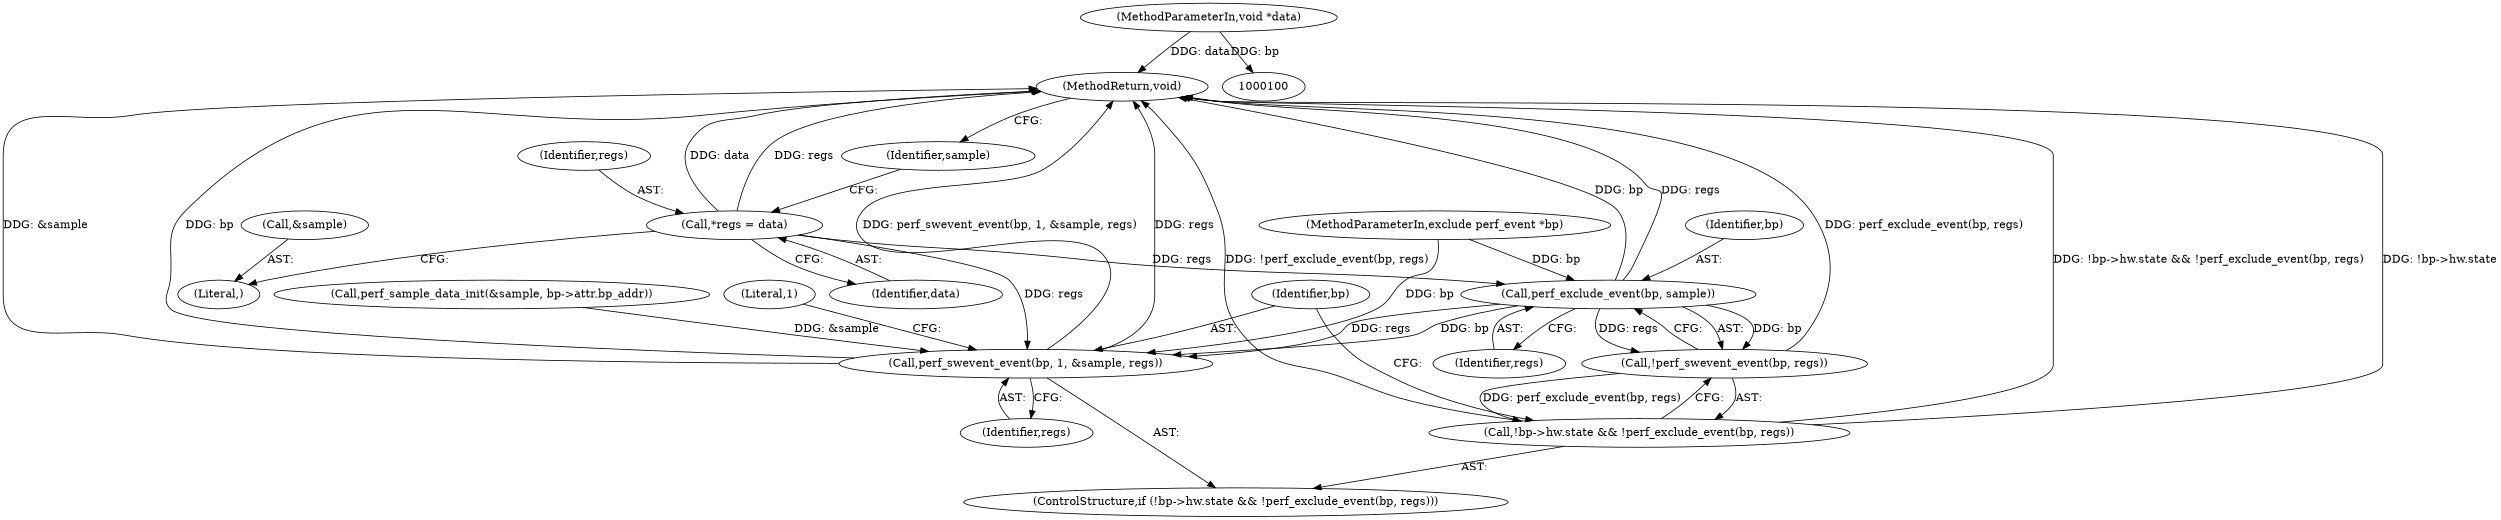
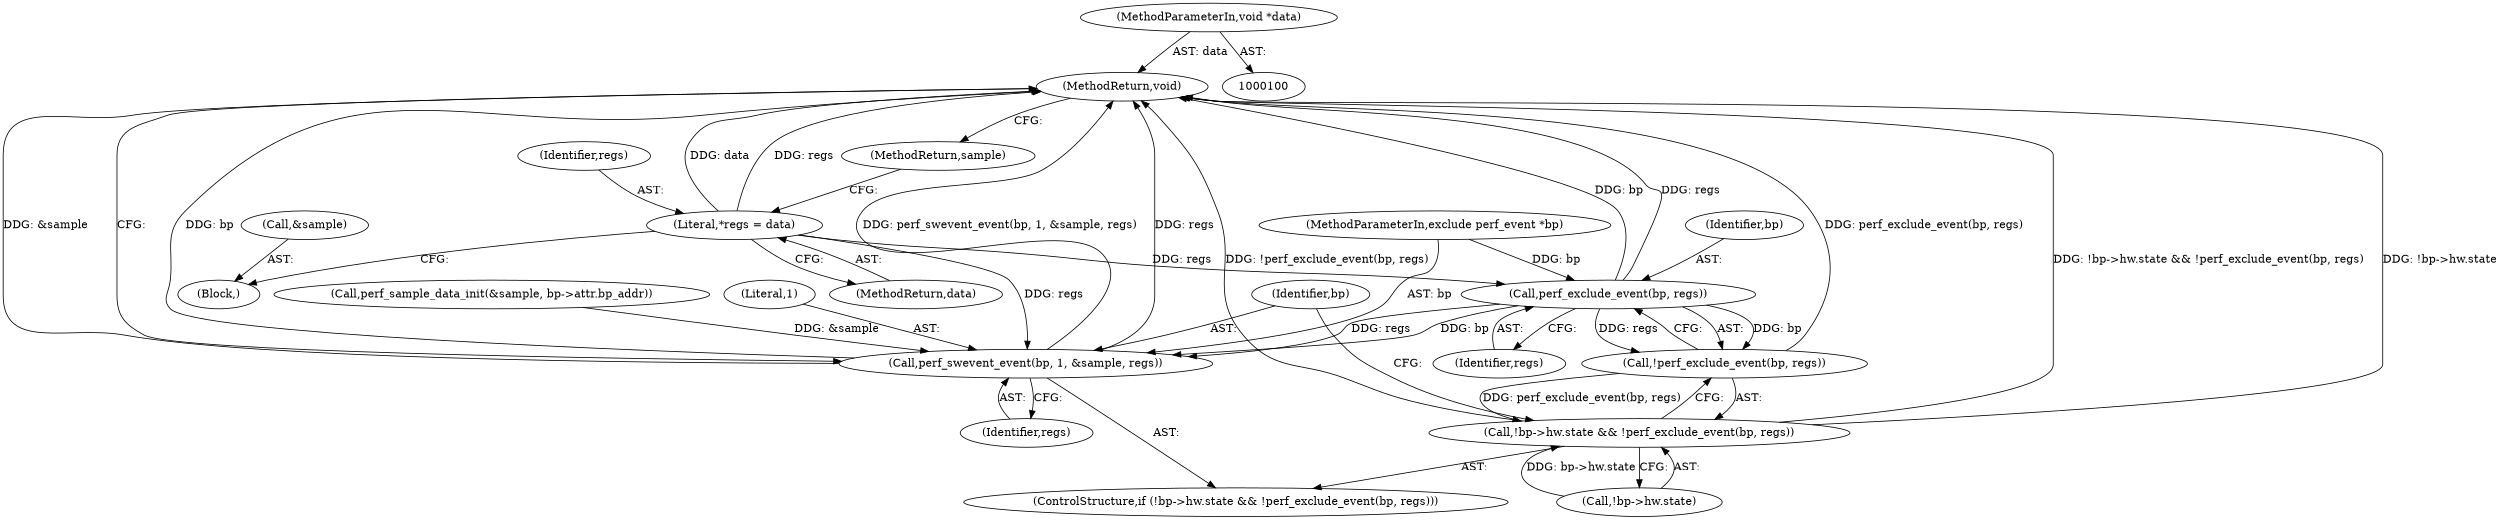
edge "(MethodParameterIn,void *data)" -> "(MethodReturn,void)": label "DDG: data" -> "AST: data"
edge "(MethodParameterIn,void *data)" -> "1000100": label "DDG: bp" -> "AST: "
edge "(MethodReturn,void)" -> "(Call,perf_swevent_event(bp, 1, &sample, regs))": added, label "CFG:"
node "(Identifier,sample)": label "(Identifier,sample)" -> "(MethodReturn,sample)"
node "(Call,*regs = data)": label "(Call,*regs = data)" -> "(Literal,*regs = data)"
node "(Literal,)": label "(Literal,)" -> "(Block,)"
node "(Identifier,data)": label "(Identifier,data)" -> "(MethodReturn,data)"
edge "(MethodParameterIn,exclude perf_event *bp)" -> "(Call,perf_swevent_event(bp, 1, &sample, regs))": label "DDG: bp" -> "AST: bp"
node "(Call,perf_exclude_event(bp, sample))": label "(Call,perf_exclude_event(bp, sample))" -> "(Call,perf_exclude_event(bp, regs))"
edge "(Literal,1)" -> "(Call,perf_swevent_event(bp, 1, &sample, regs))": label "CFG: " -> "AST: "
node "(Call,!perf_swevent_event(bp, regs))": label "(Call,!perf_swevent_event(bp, regs))" -> "(Call,!perf_exclude_event(bp, regs))"
node "(Call,!bp->hw.state)": added
